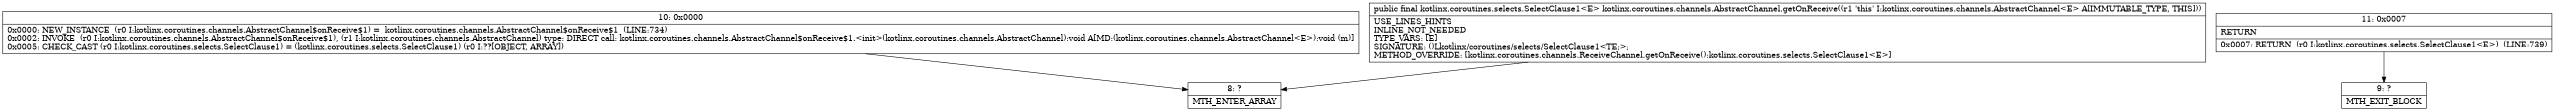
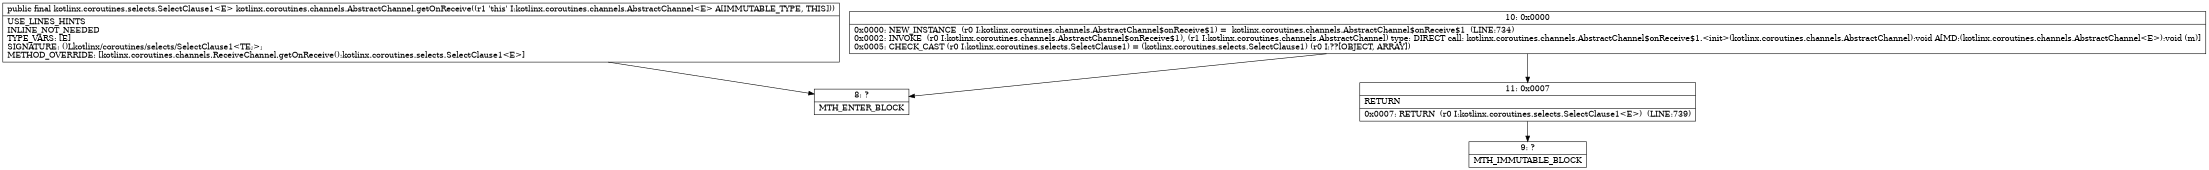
edge "10: 0x0000" -> "11: 0x0007": added
node "8: ?": text "MTH_ENTER_ARRAY" -> "MTH_ENTER_BLOCK"
node "9: ?": text "MTH_EXIT_BLOCK" -> "MTH_IMMUTABLE_BLOCK"
